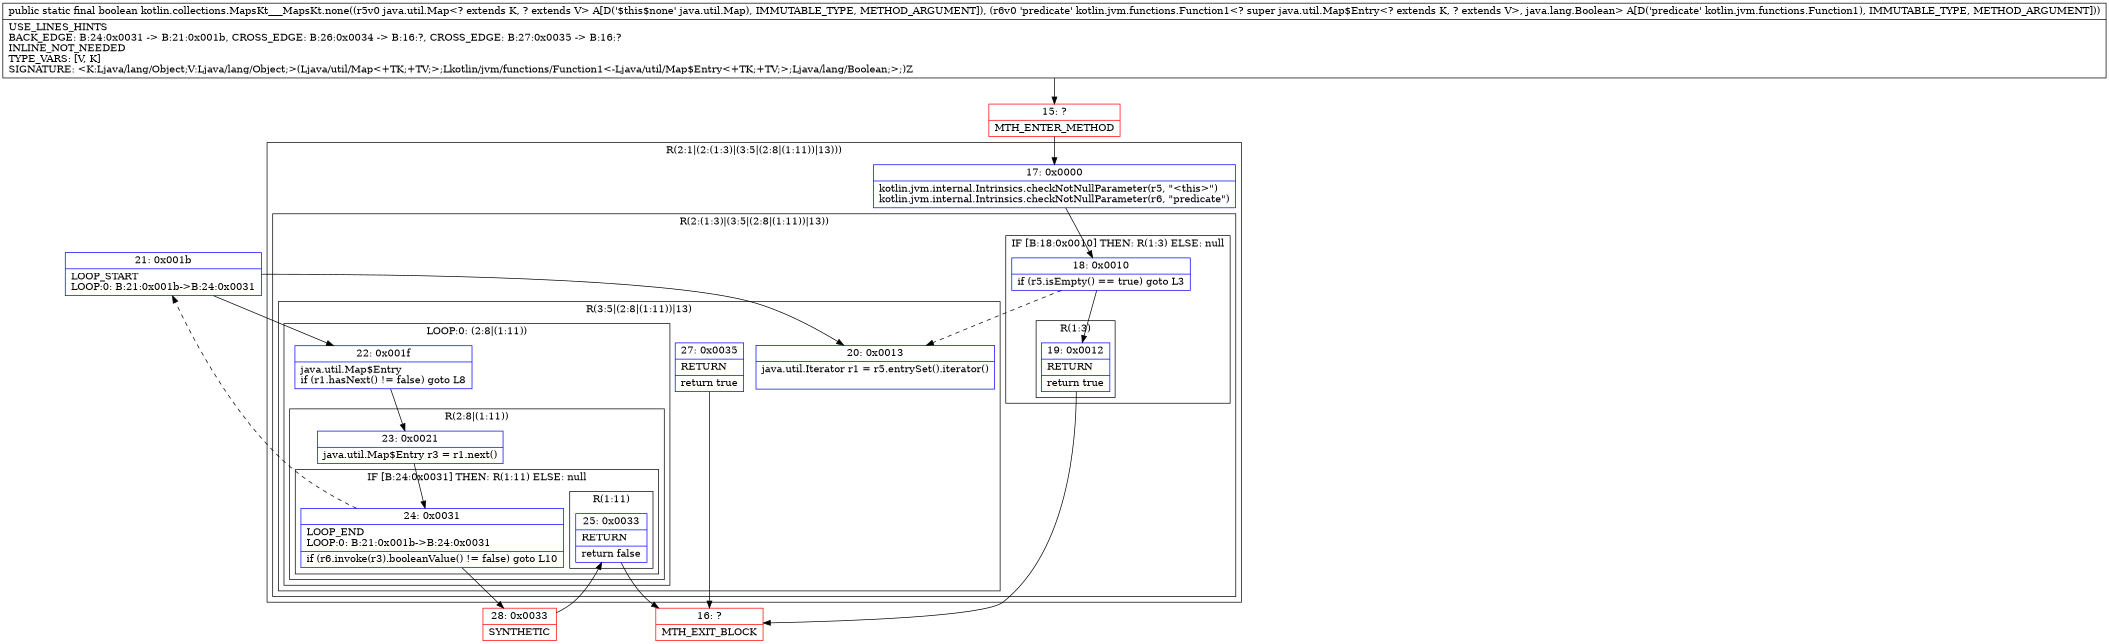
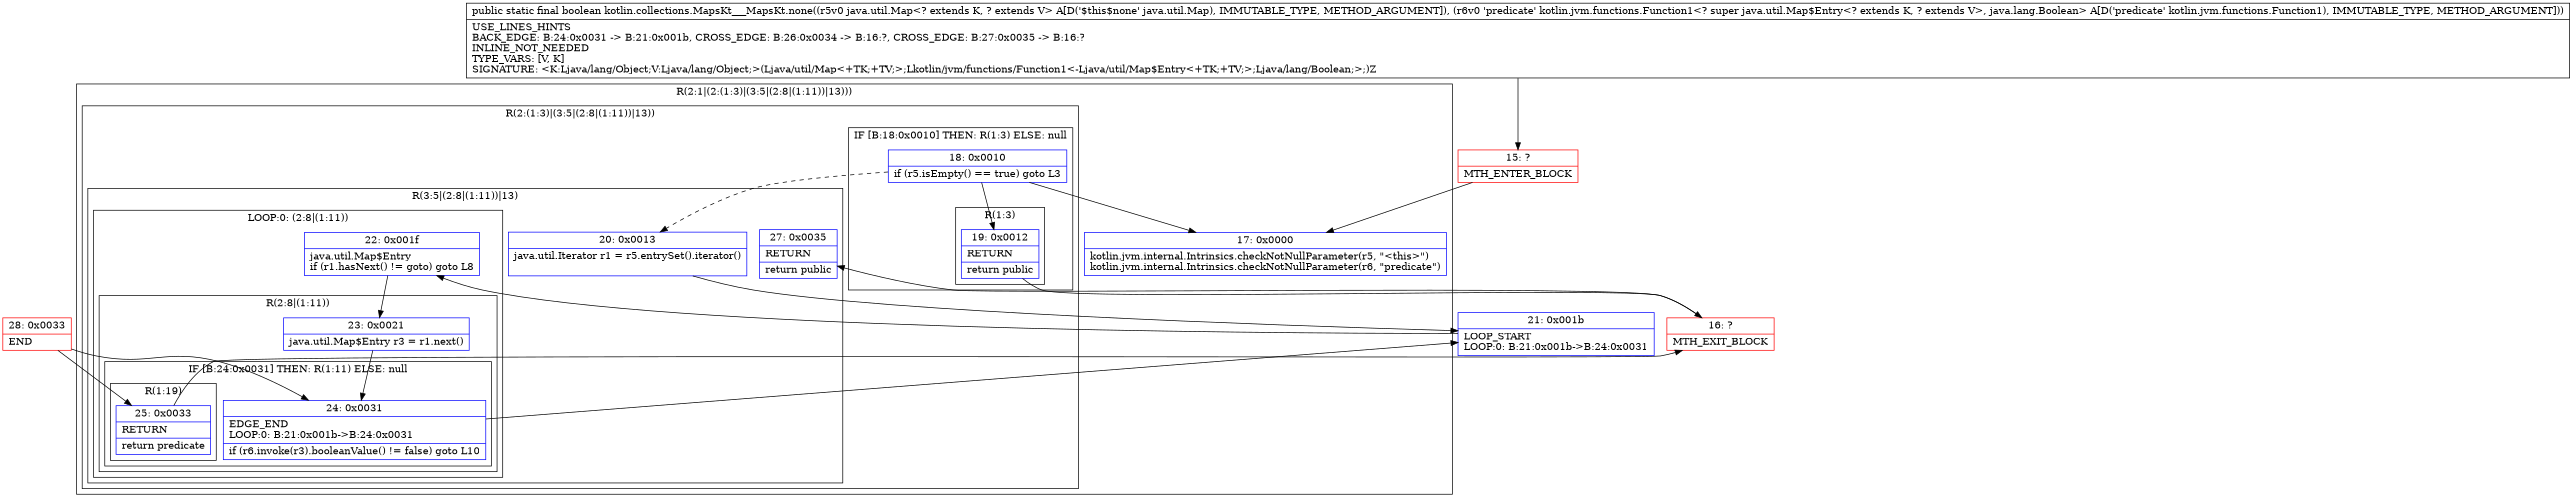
node "15: ?": text "MTH_ENTER_METHOD" -> "MTH_ENTER_BLOCK"
edge "17: 0x0000" -> "18: 0x0010": reversed
edge "21: 0x001b" -> "20: 0x0013": reversed
node "22: 0x001f": text "if (r1.hasNext() != false) goto L8" -> "if (r1.hasNext() != goto) goto L8"
node "27: 0x0035": text "return true" -> "return public"
node "19: 0x0012": text "return true" -> "return public"
edge "24: 0x0031" -> "21: 0x001b": style dashed -> solid
edge "27: 0x0035" -> "16: ?": reversed
cluster "R(1:11)": label "R(1:11)" -> "R(1:19)"
node "24: 0x0031": text "LOOP_END" -> "EDGE_END"
node "25: 0x0033": text "return false" -> "return predicate"
edge "24: 0x0031" -> "28: 0x0033": reversed
node "28: 0x0033": text "SYNTHETIC" -> "END"
